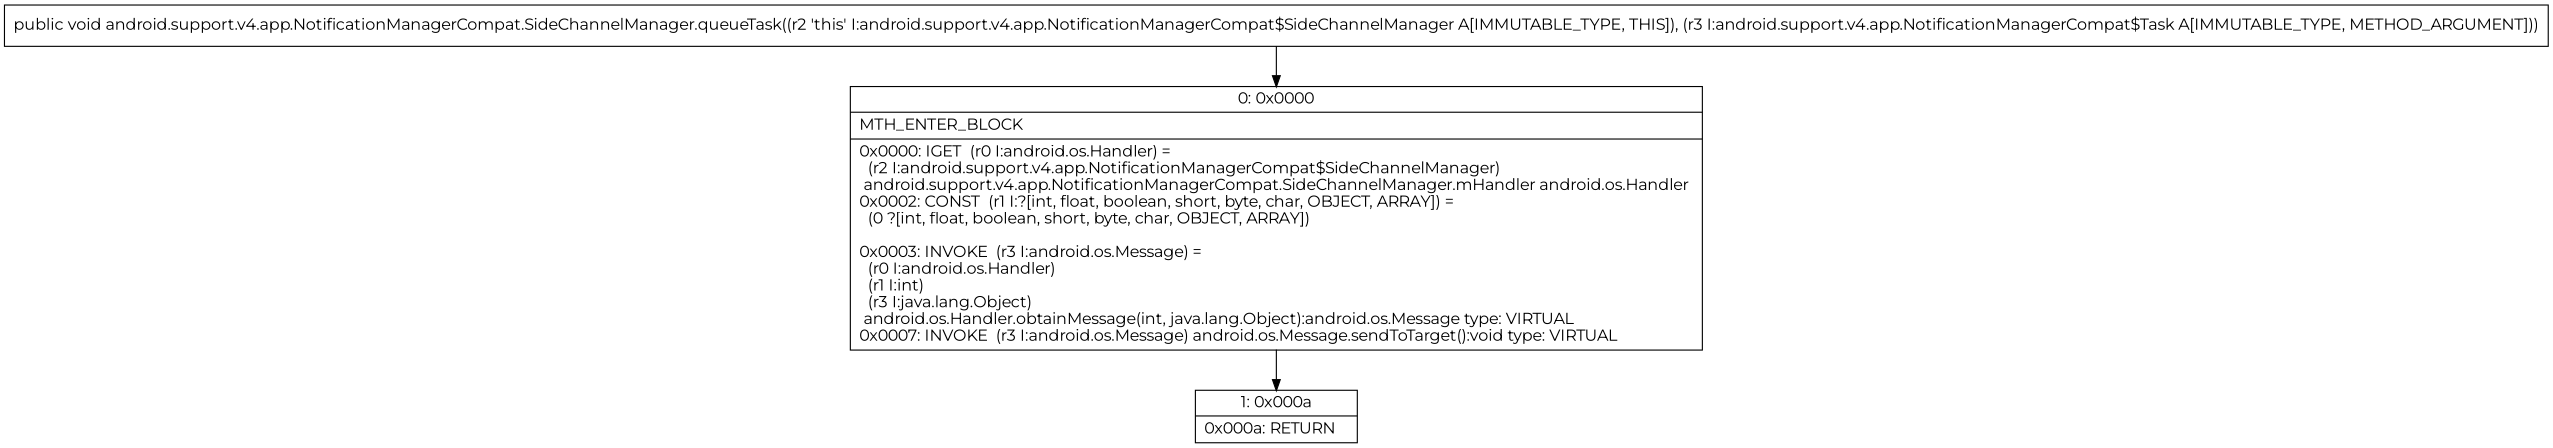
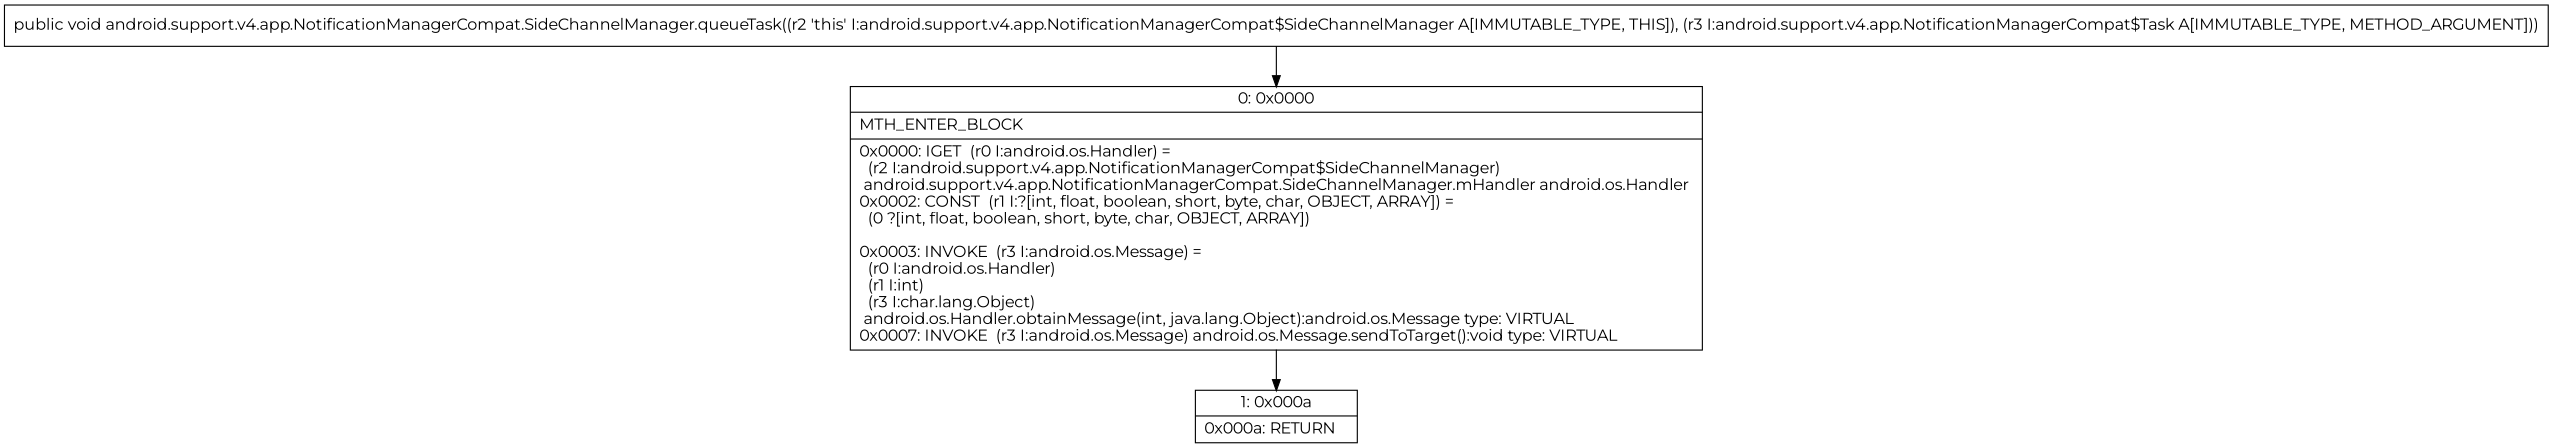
node "0: 0x0000": text "(r3 I:java.lang.Object)" -> "(r3 I:char.lang.Object)"
